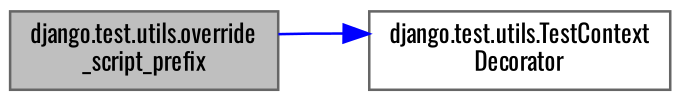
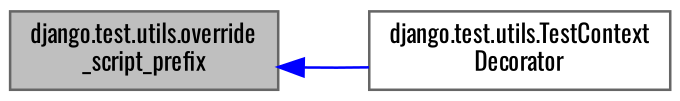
edge "django.test.utils.override _script_prefix" -> "django.test.utils.TestContext Decorator": reversed
